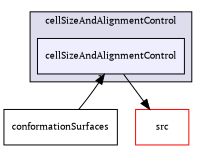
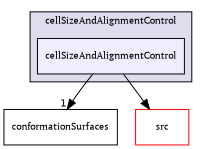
edge "conformationSurfaces" -> "cellSizeAndAlignmentControl": reversed
